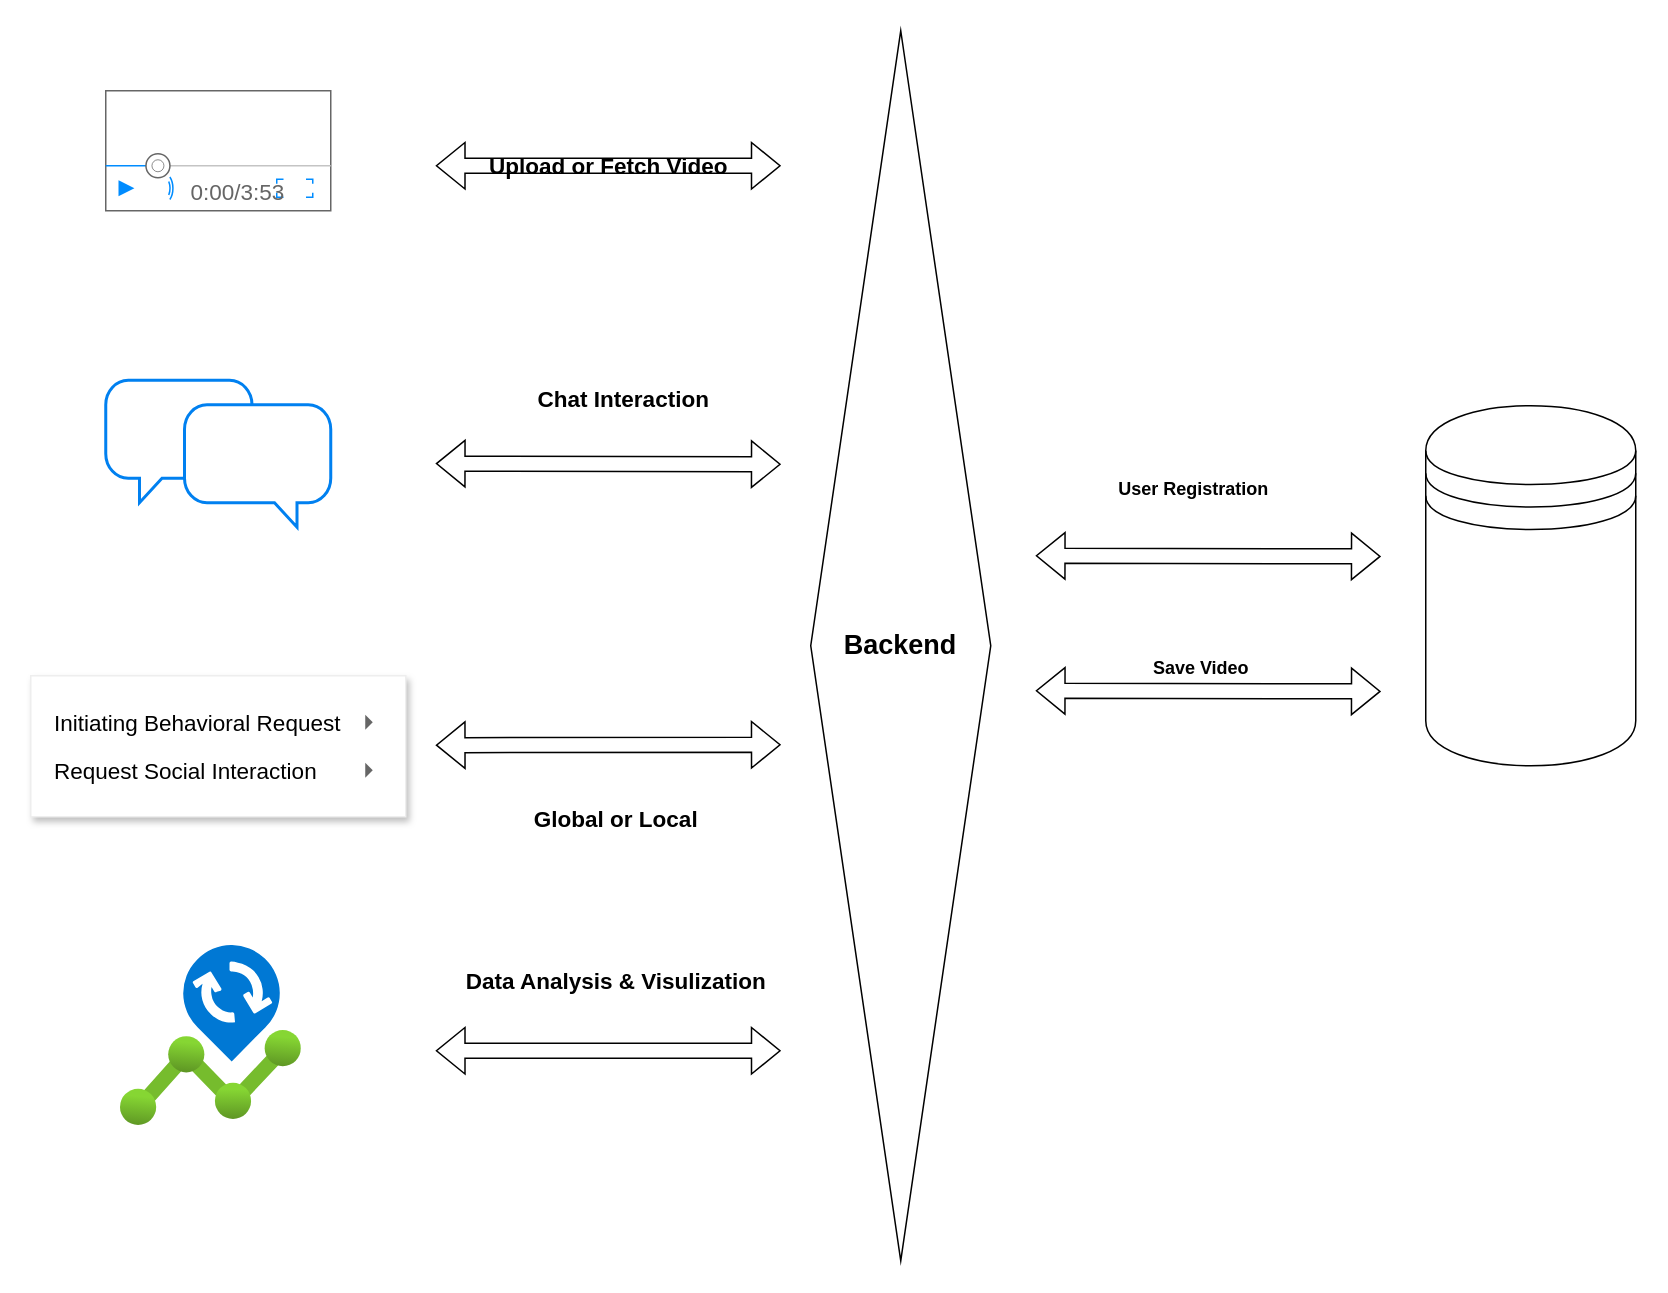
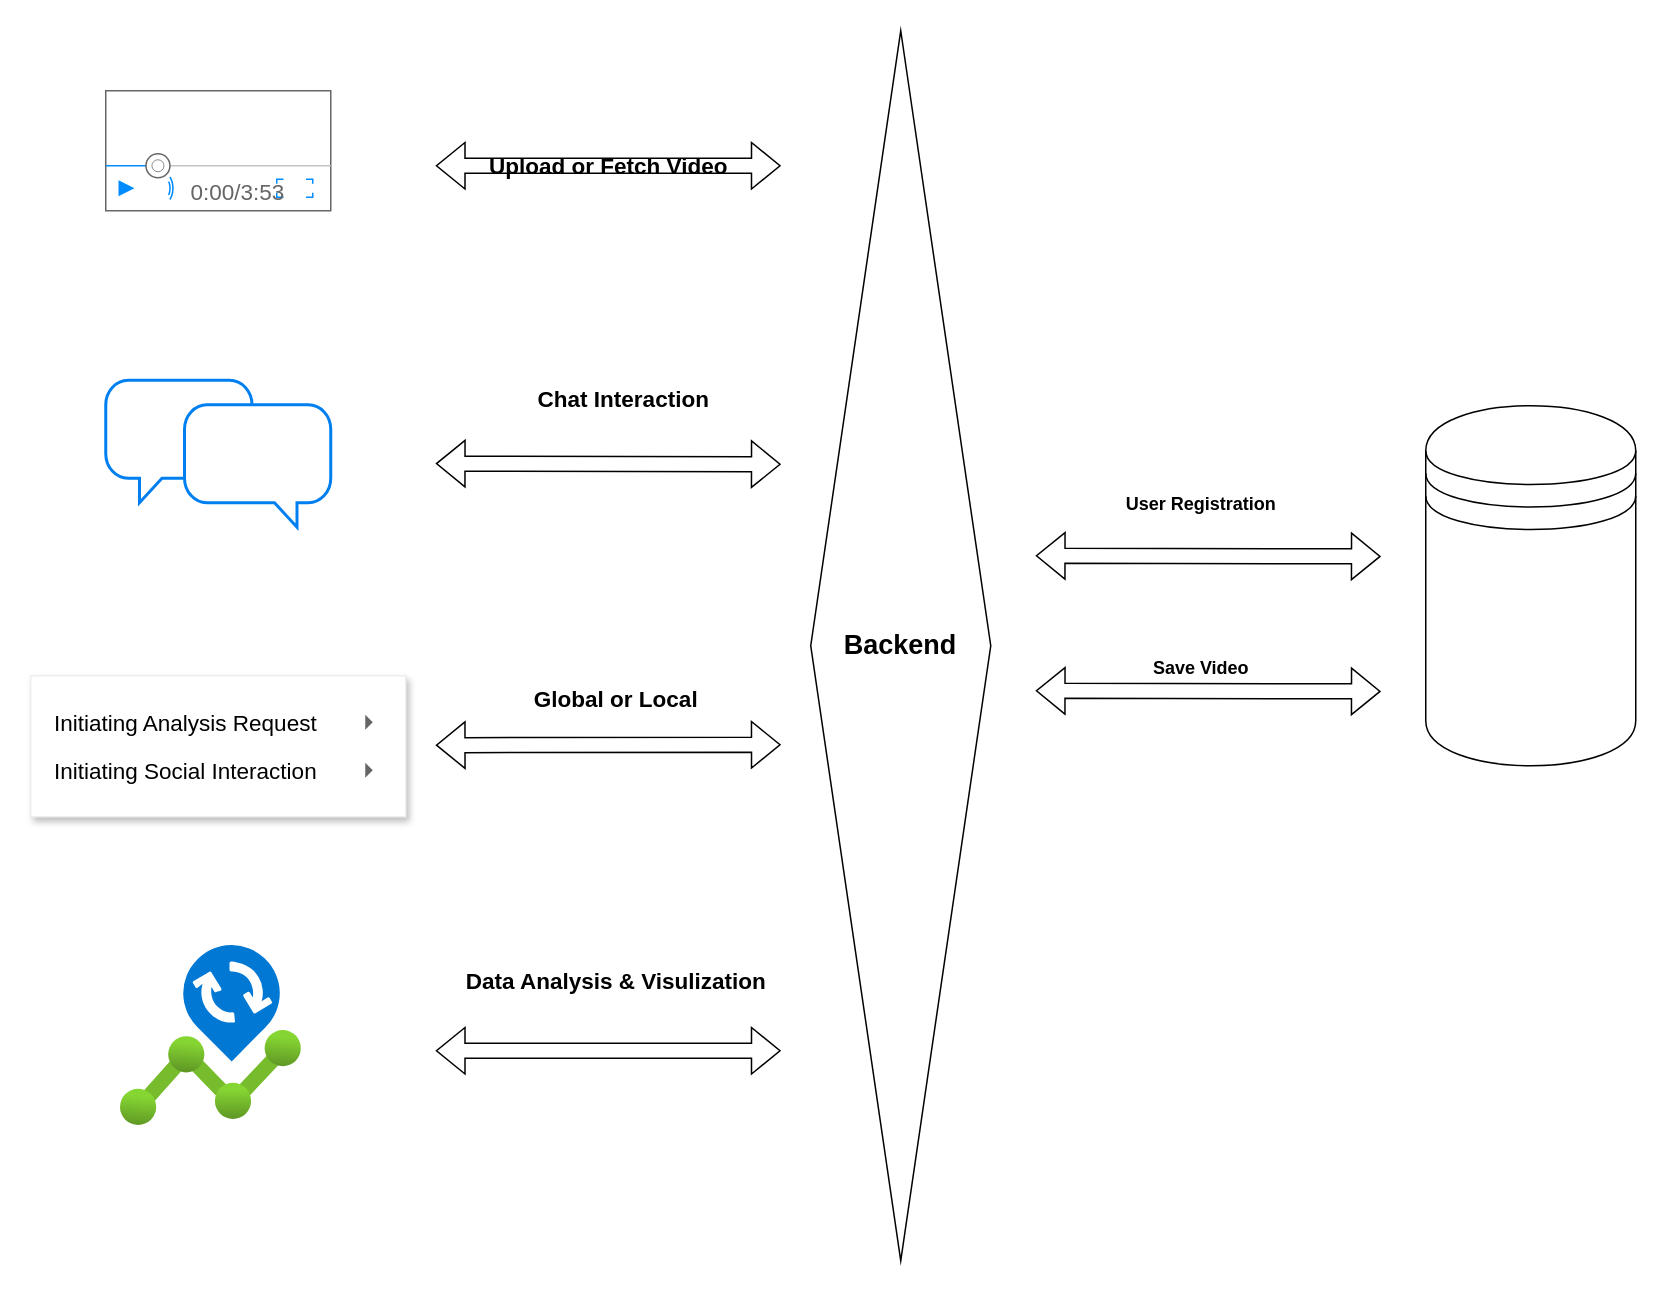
node "User Registration": moved (1193, 490) -> (1201, 505)
node "Initiating Behavioral Request": label "Initiating Behavioral Request" -> "Initiating Analysis Request"
node "Request Social Interaction": label "Request Social Interaction" -> "Initiating Social Interaction"
node "Global or Local": moved (616, 818) -> (616, 698)
